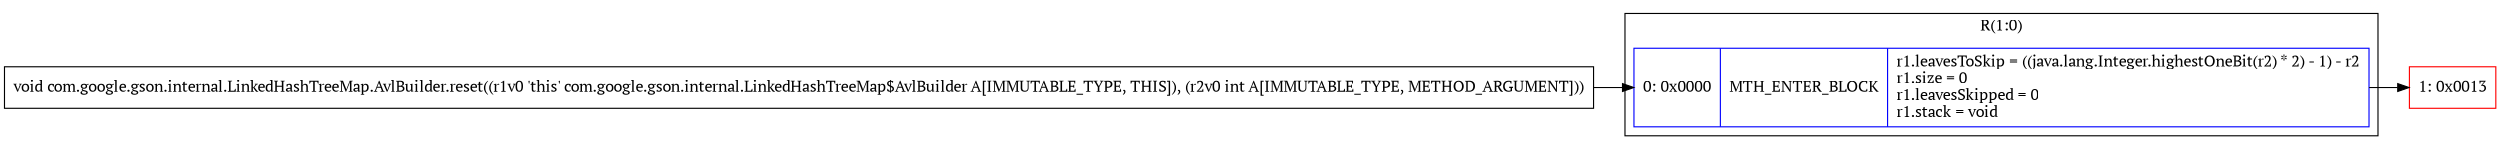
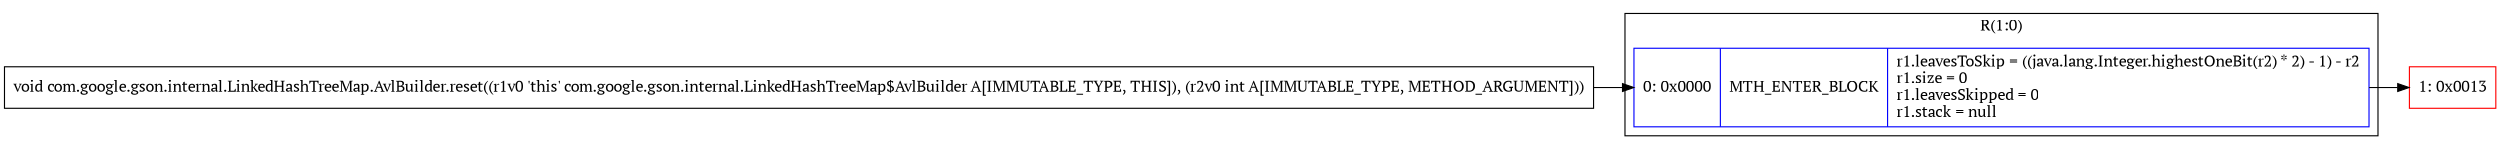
node "0: 0x0000": text "r1.stack = void" -> "r1.stack = null"
